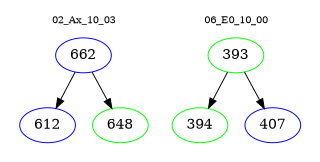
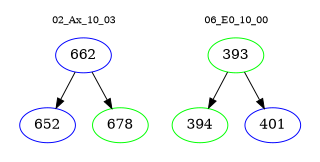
node "612": label "612" -> "652"
node "648": label "648" -> "678"
node "407": label "407" -> "401"
